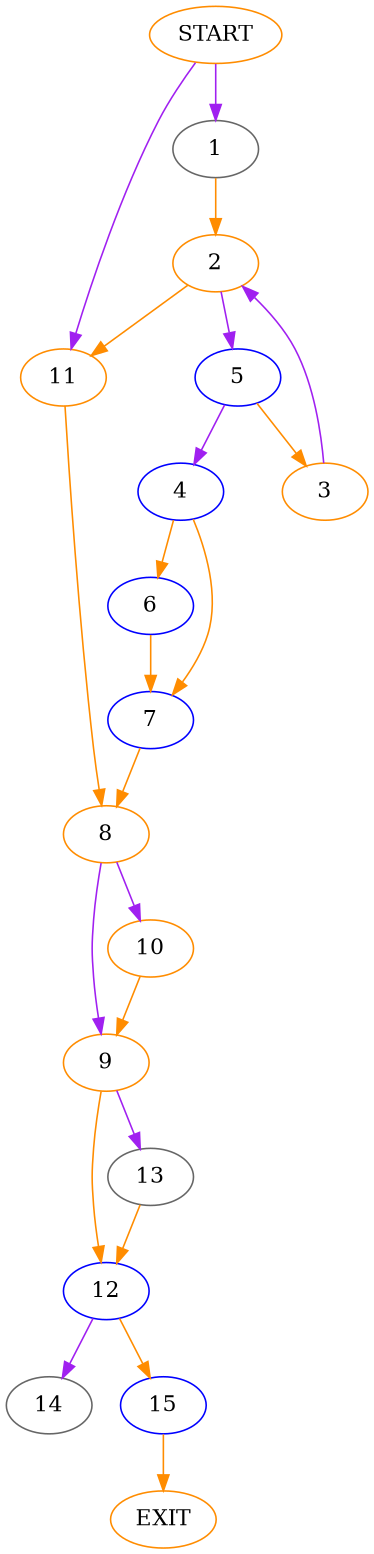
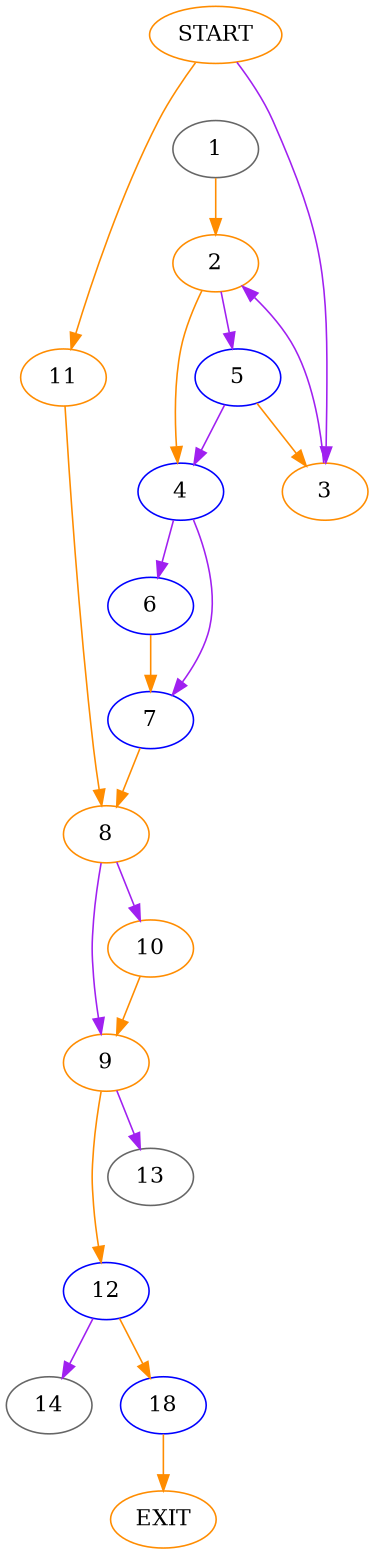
edge "START" -> "1": now "START" -> "3"
edge "START" -> "11": color purple -> darkorange
edge "2" -> "11": now "2" -> "4"
edge "4" -> "6": color darkorange -> purple
edge "4" -> "7": color darkorange -> purple
edge "13" -> "12": removed
node "15": label "15" -> "18"
